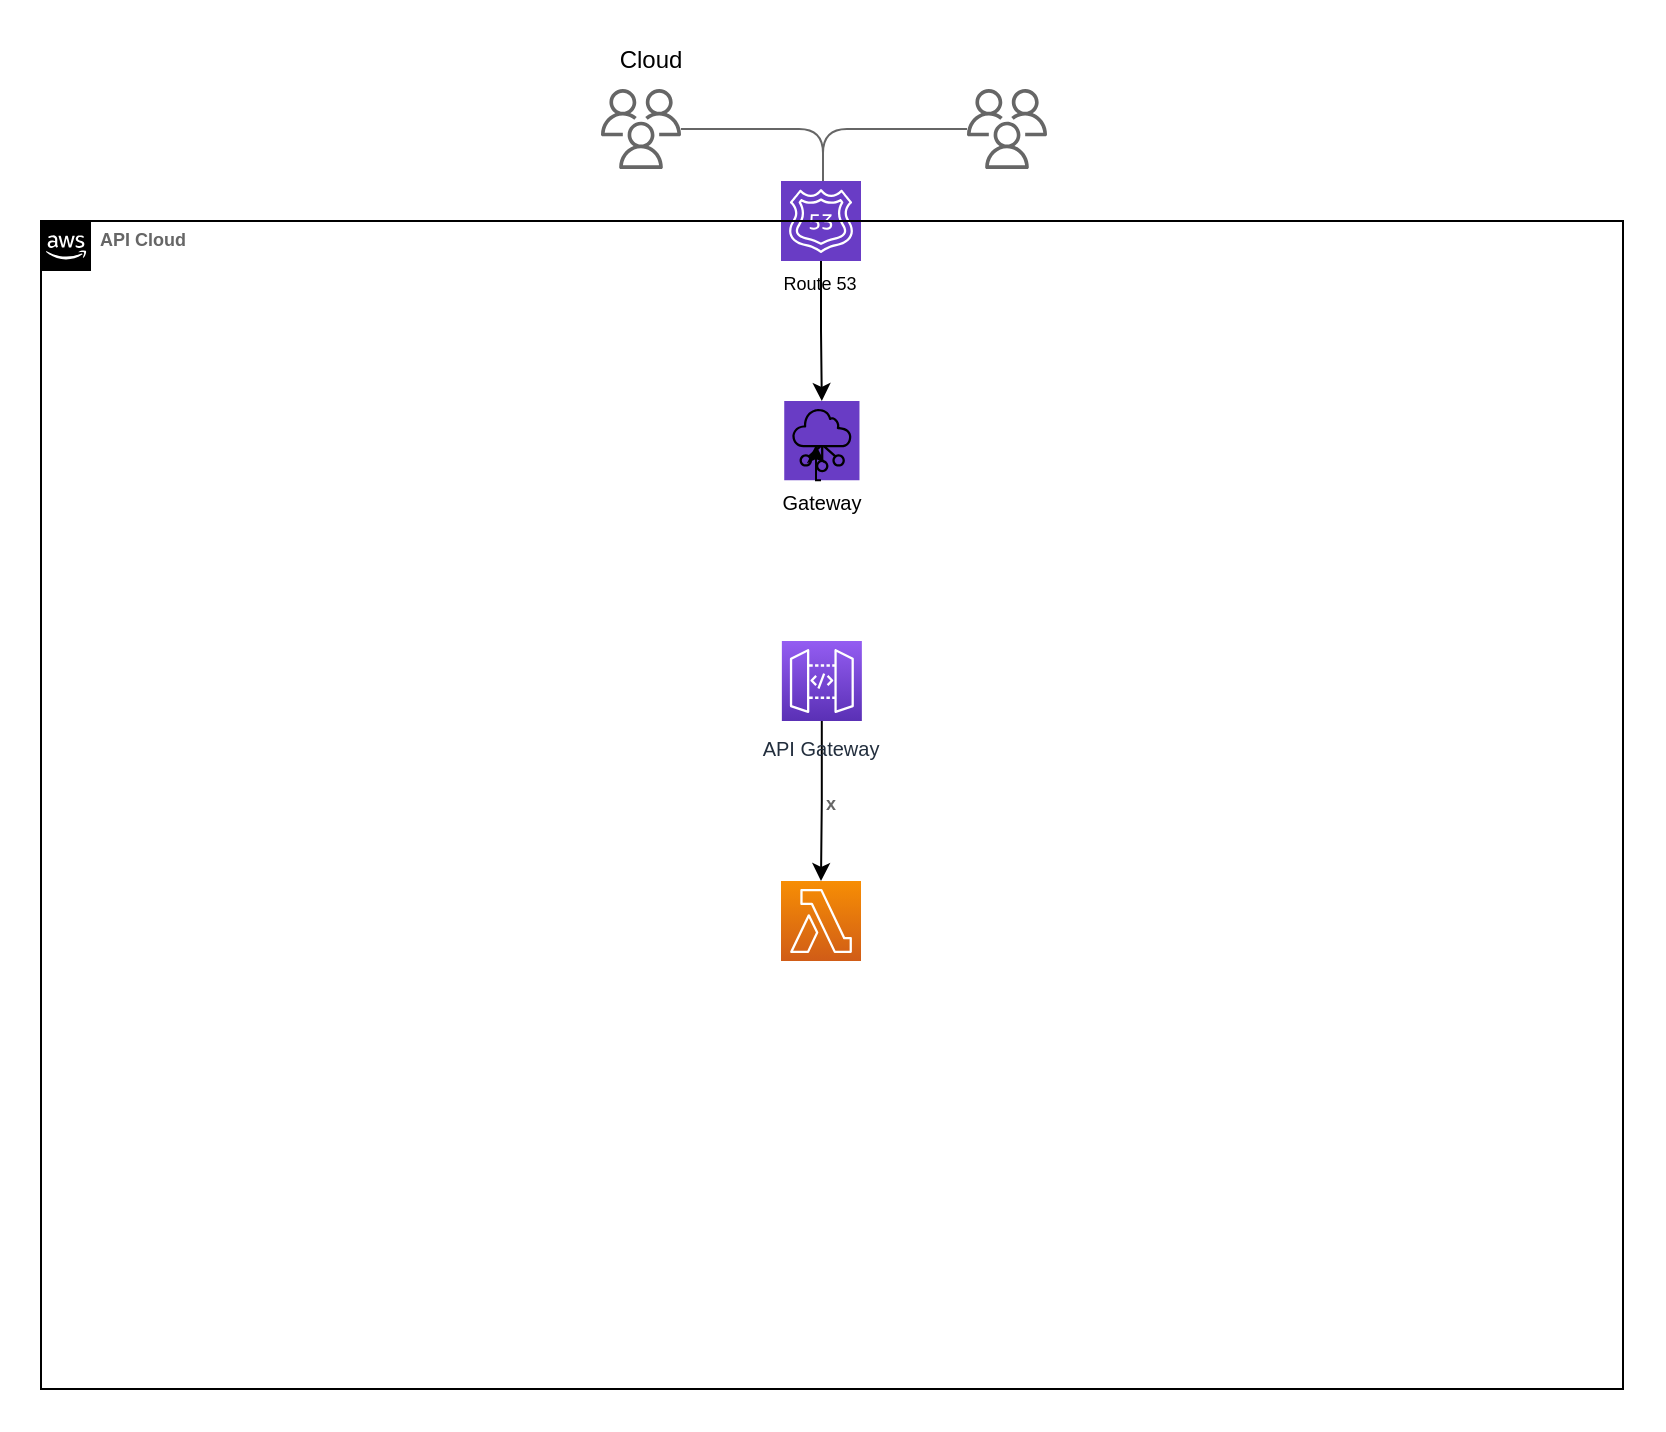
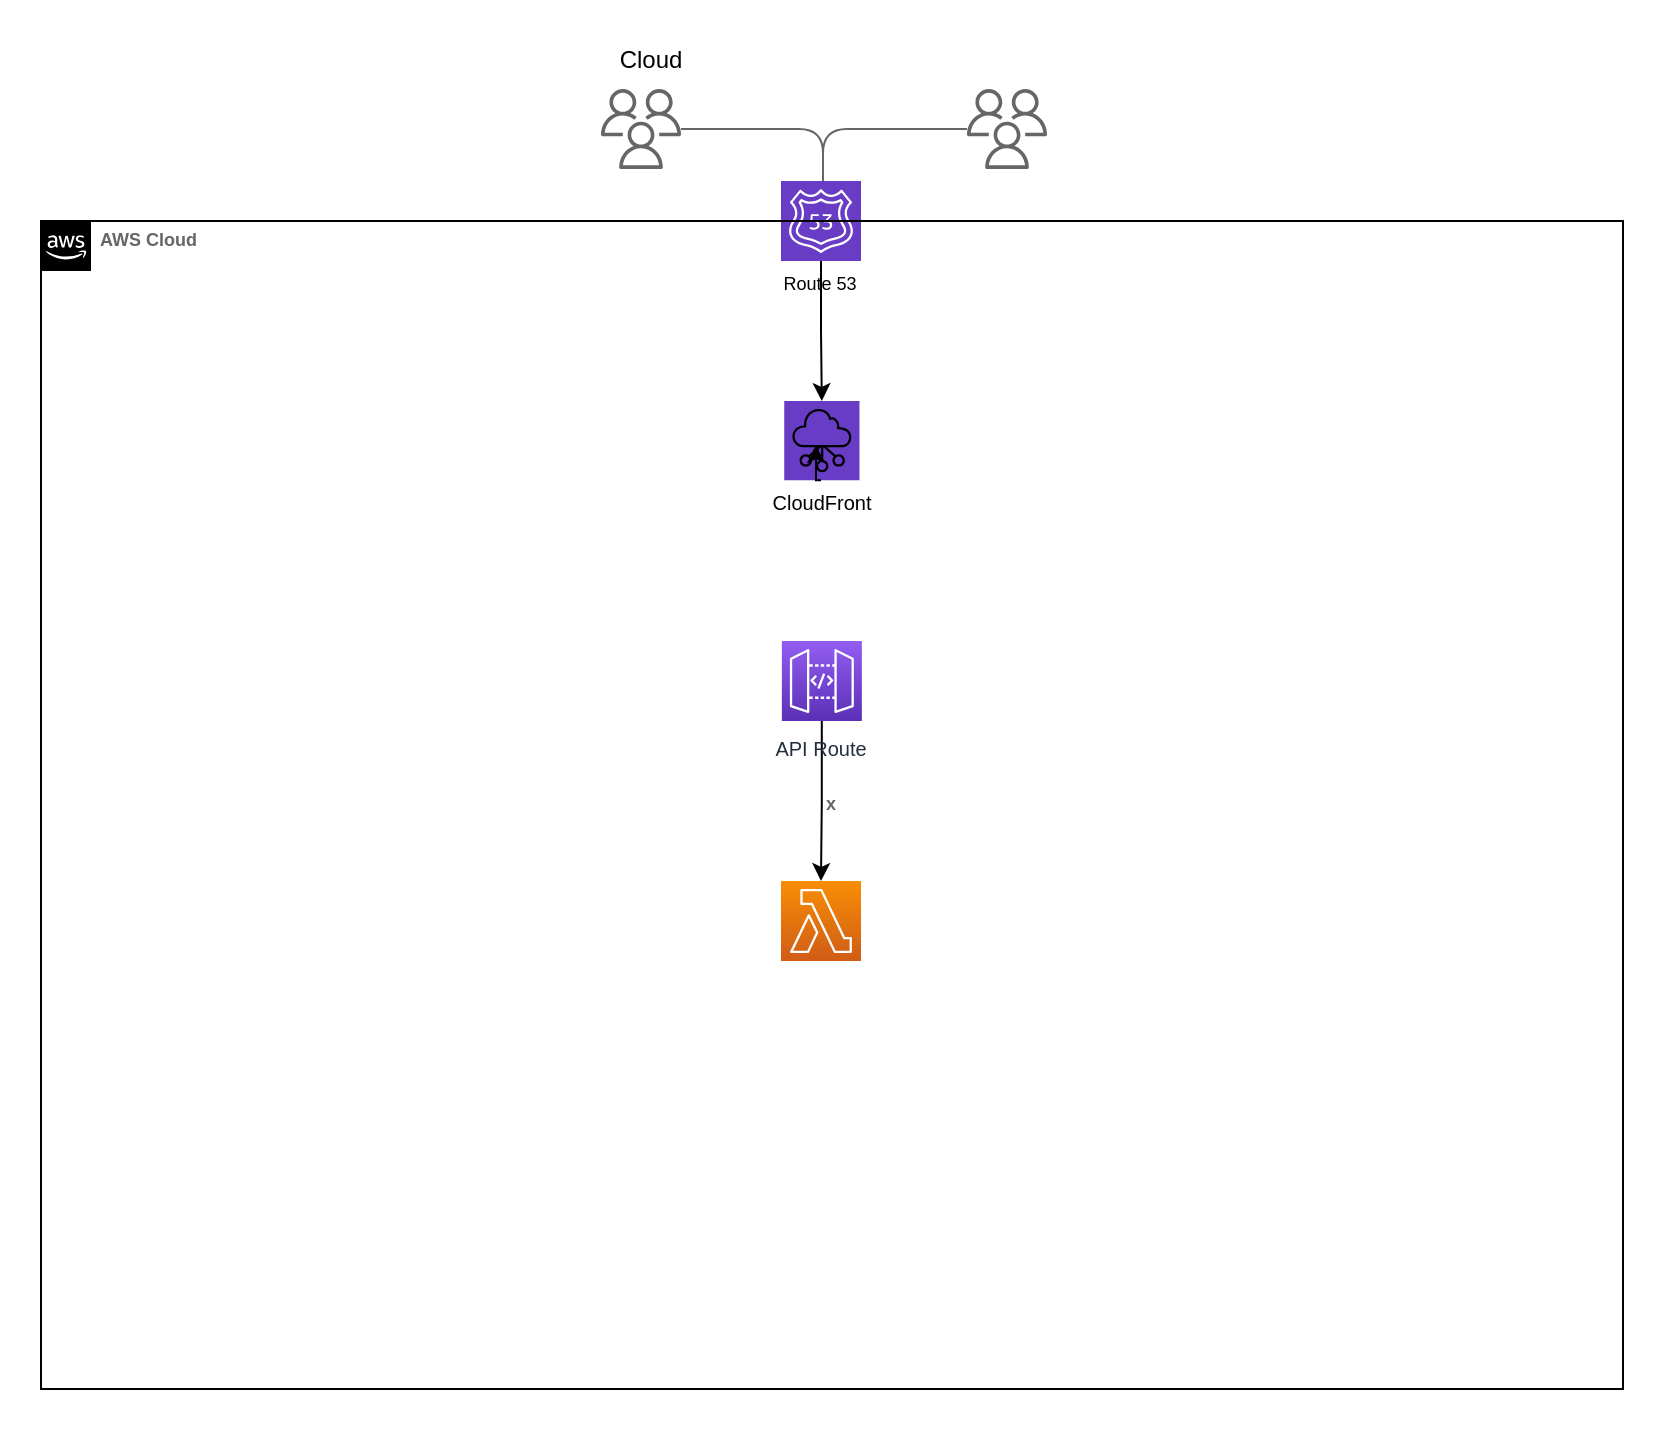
node "API Cloud": label "API Cloud" -> "AWS Cloud"
node "Gateway": label "Gateway" -> "CloudFront"
node "API Gateway": label "API Gateway" -> "API Route"
